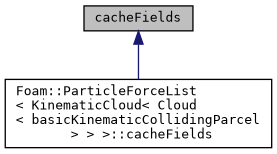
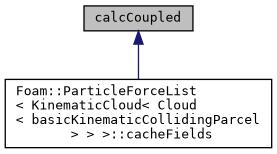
node "cacheFields": label "cacheFields" -> "calcCoupled"
